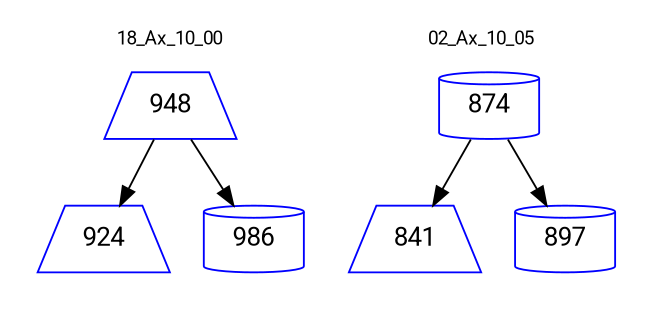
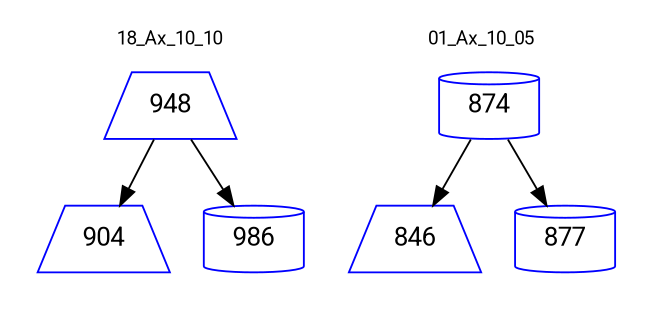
cluster "18_Ax_10_00": label "18_Ax_10_00" -> "18_Ax_10_10"
cluster "02_Ax_10_05": label "02_Ax_10_05" -> "01_Ax_10_05"
node "924": label "924" -> "904"
node "841": label "841" -> "846"
node "897": label "897" -> "877"
